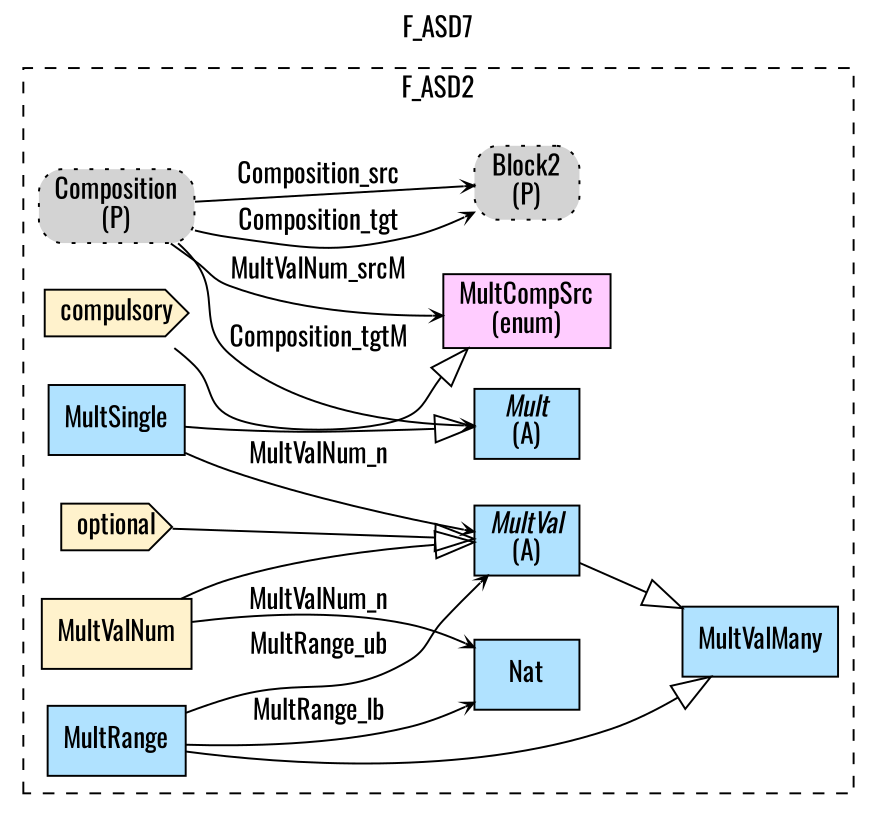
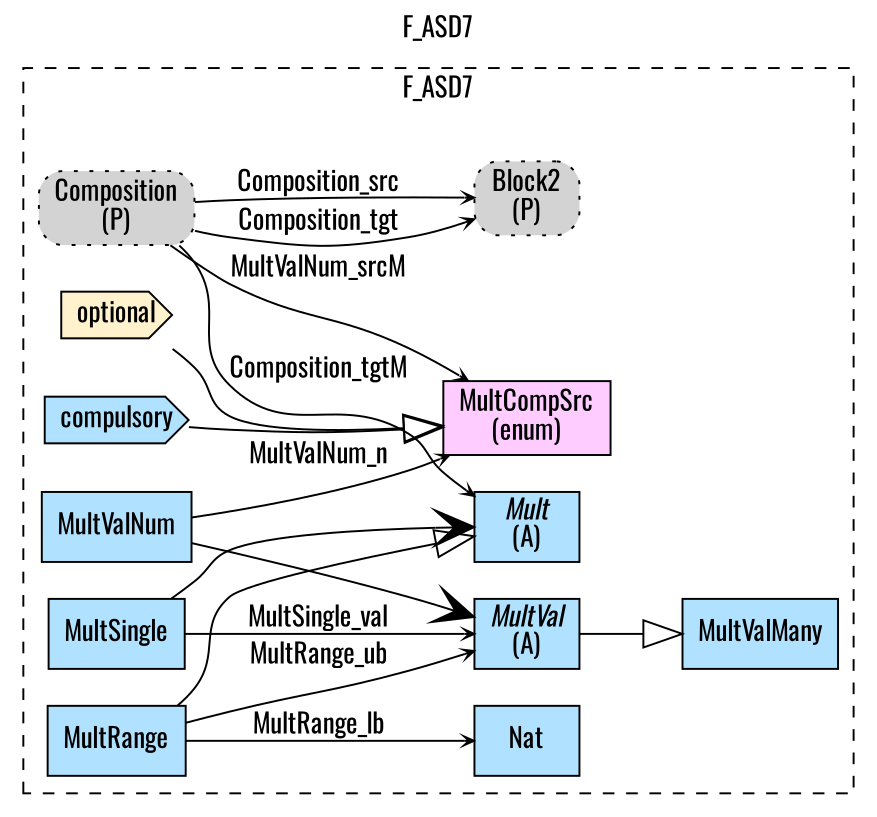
cluster "F_ASD2": label "F_ASD2" -> "F_ASD7"
node "compulsory": fillcolor #fff2cc -> lightskyblue1
edge "MultSingle" -> "Mult": arrowhead onormal -> vee
edge "MultSingle" -> "MultVal": label "MultValNum_n" -> "MultSingle_val"
edge "optional" -> "MultVal": now "optional" -> "MultCompSrc (enum)"
edge "MultValNum" -> "MultVal": arrowhead onormal -> vee
edge "MultValNum" -> "Nat": now "MultValNum" -> "MultCompSrc (enum)"
node "MultValNum": fillcolor #fff2cc -> lightskyblue1
edge "MultRange" -> "MultValMany": now "MultRange" -> "Mult"
